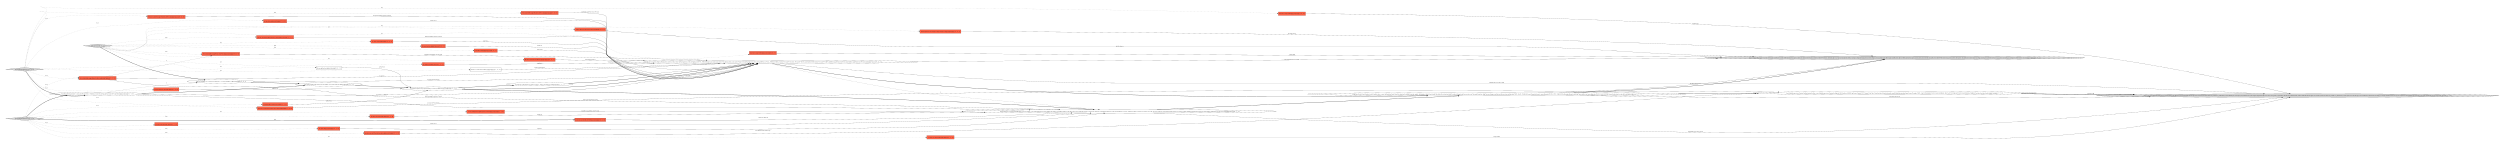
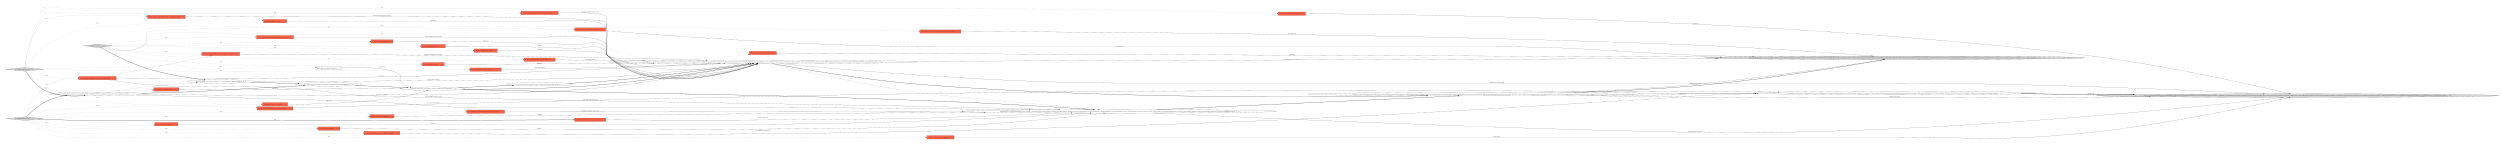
node "boolean useEarliestOffset@@@2@@@['1', '0', '0']": fillcolor white -> tomato
